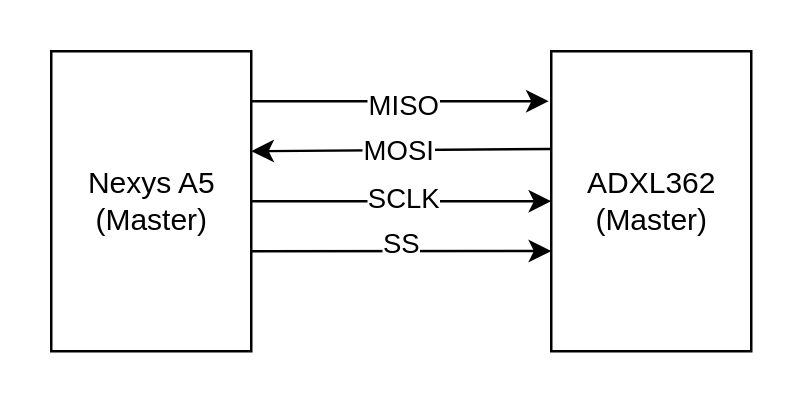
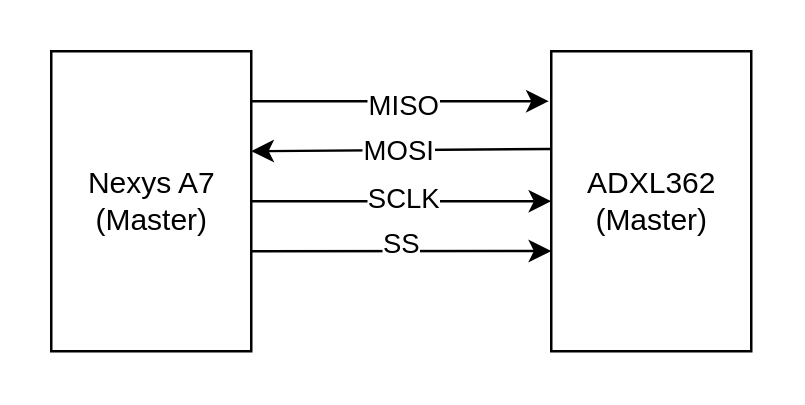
node "Nexys A5 (Master)": label "Nexys A5 (Master)" -> "Nexys A7 (Master)"
